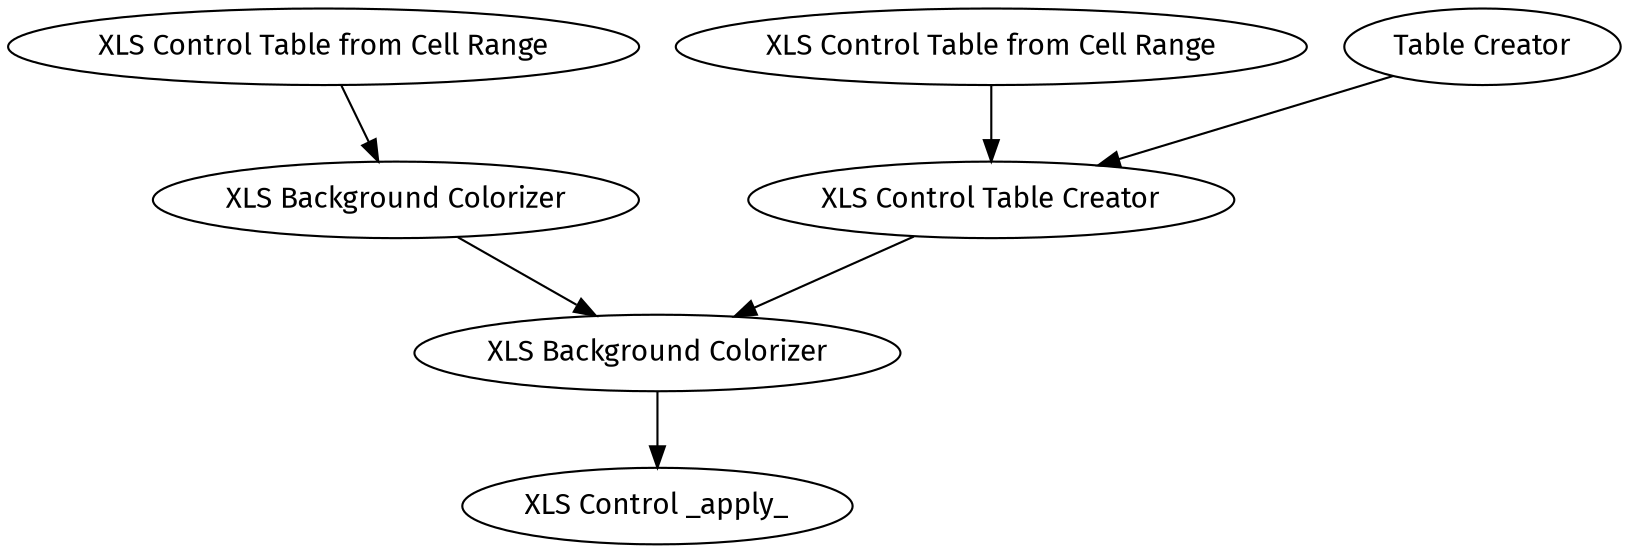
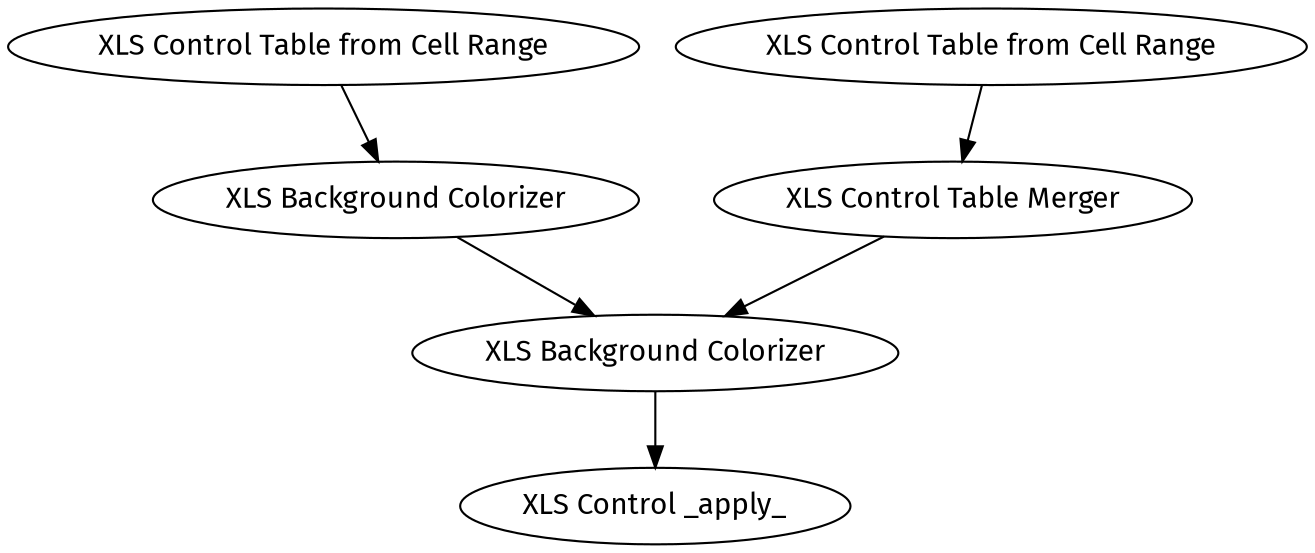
node "Table Creator": removed
node "XLS Control Table Creator": label "XLS Control Table Creator" -> "XLS Control Table Merger"
